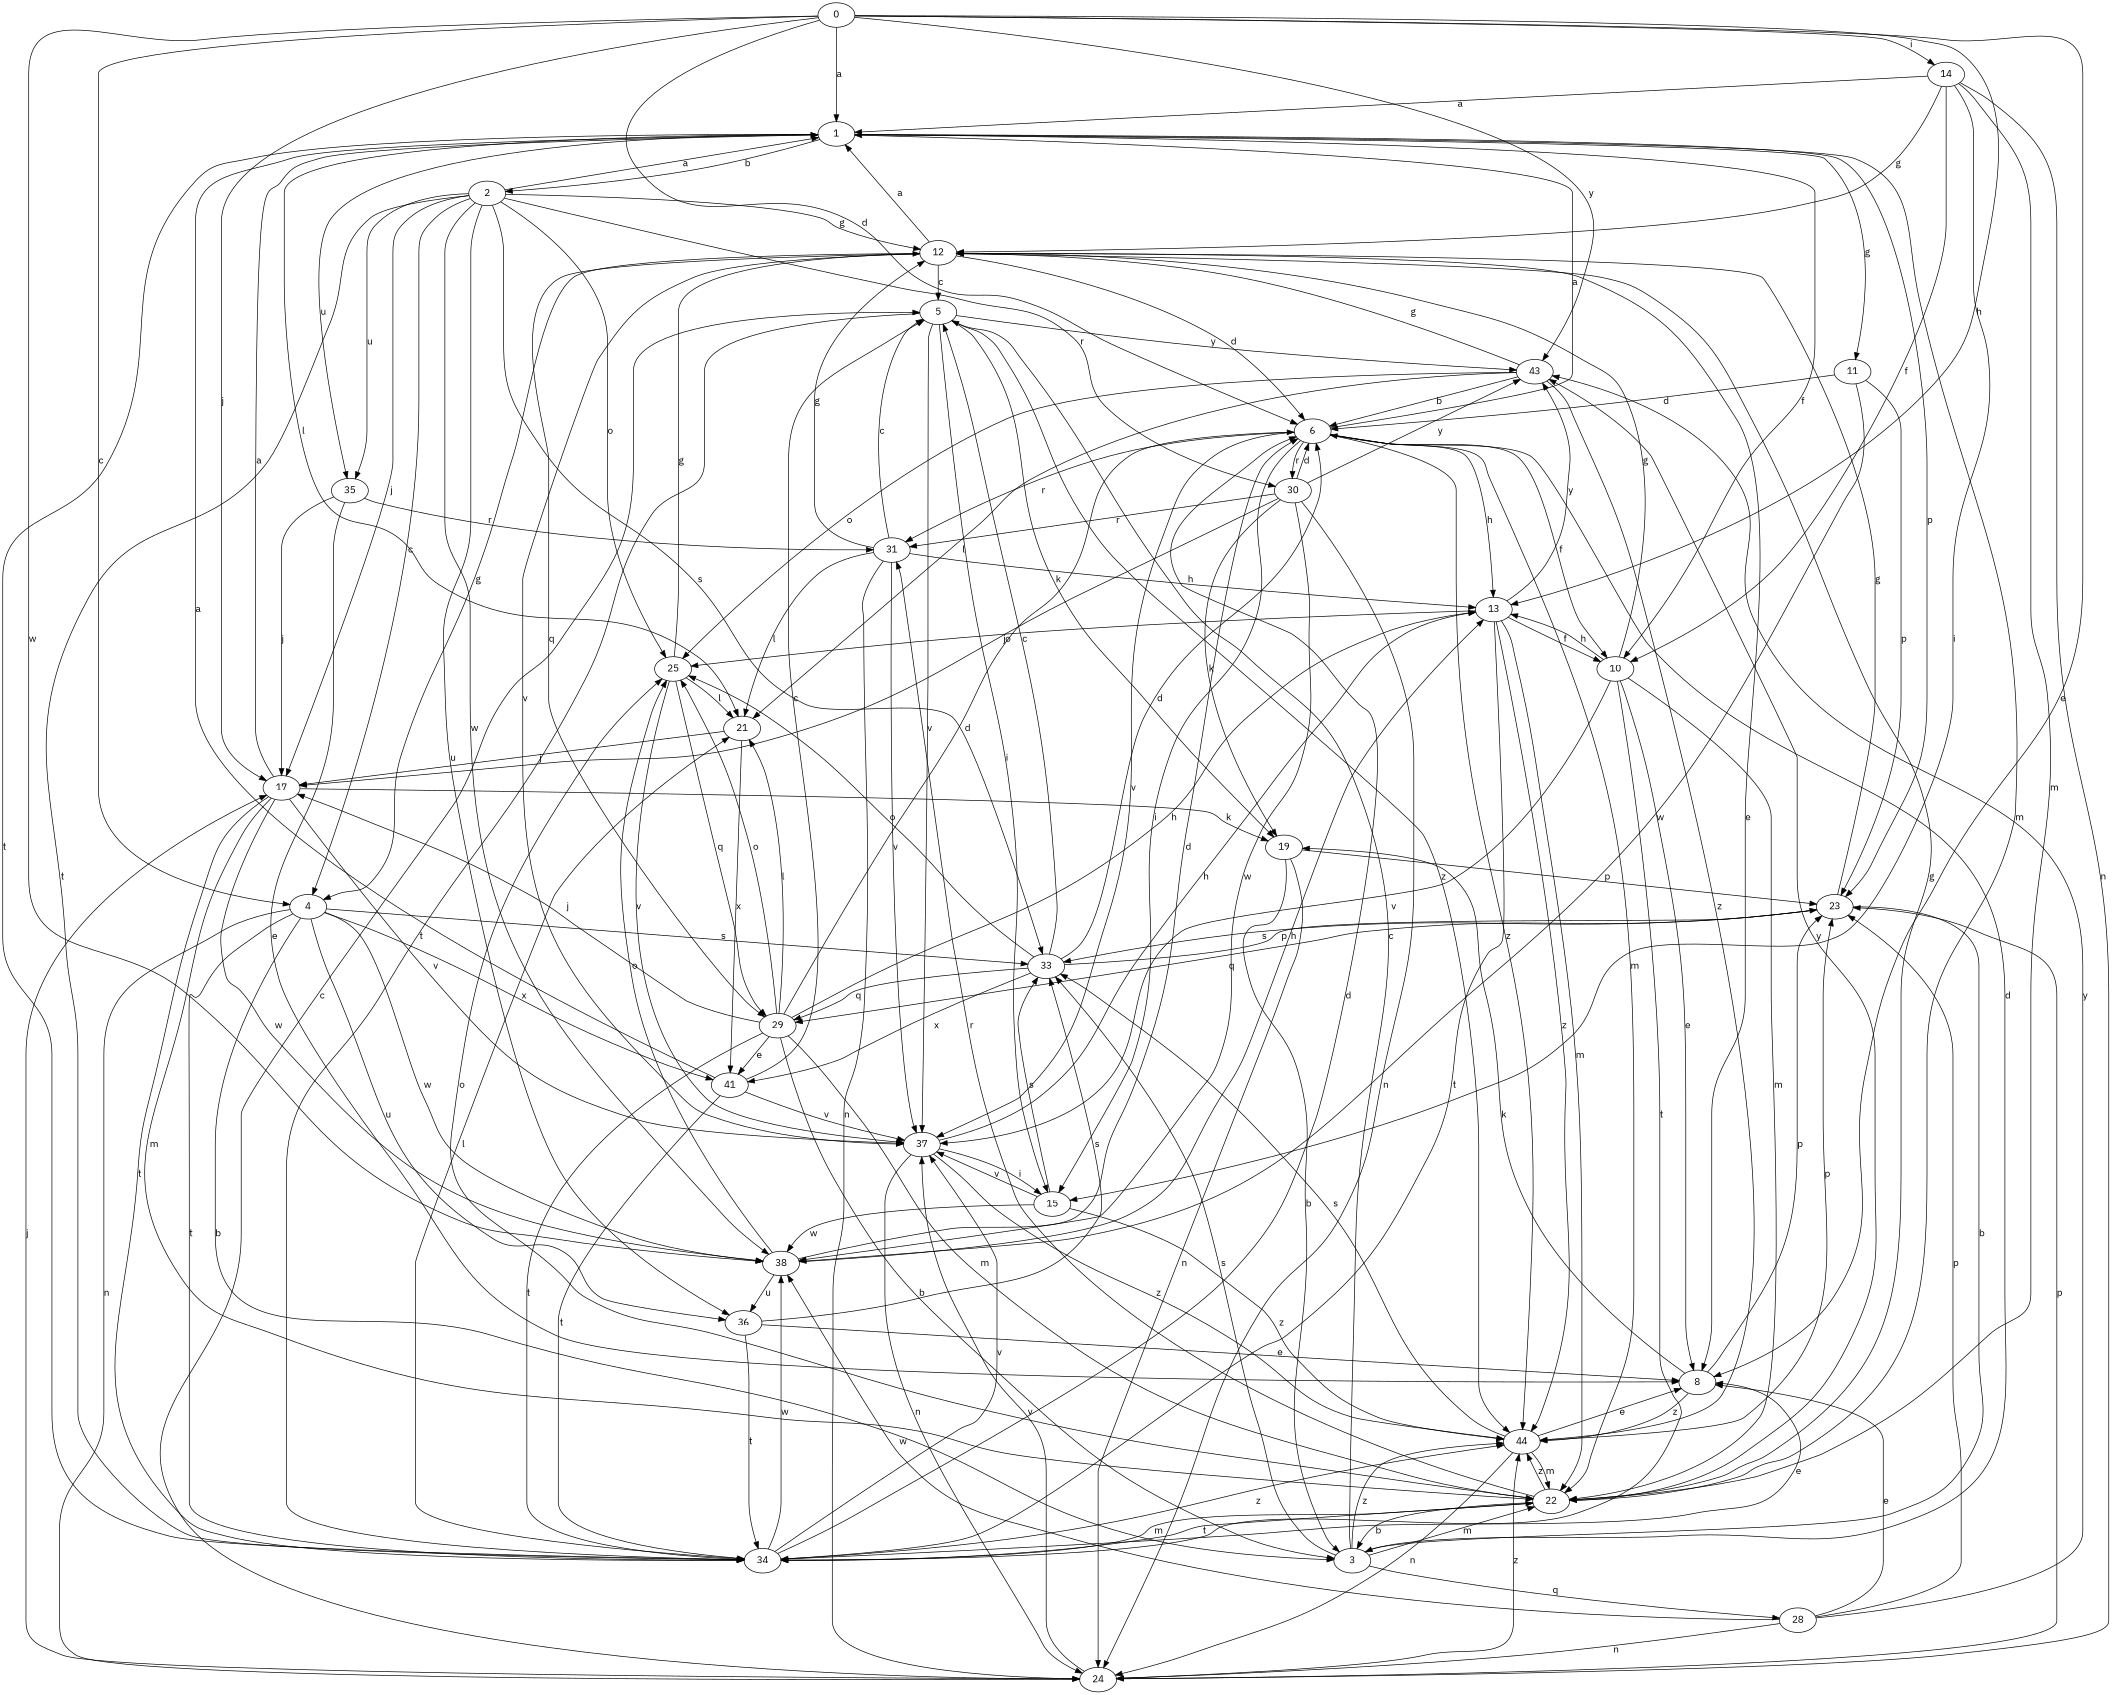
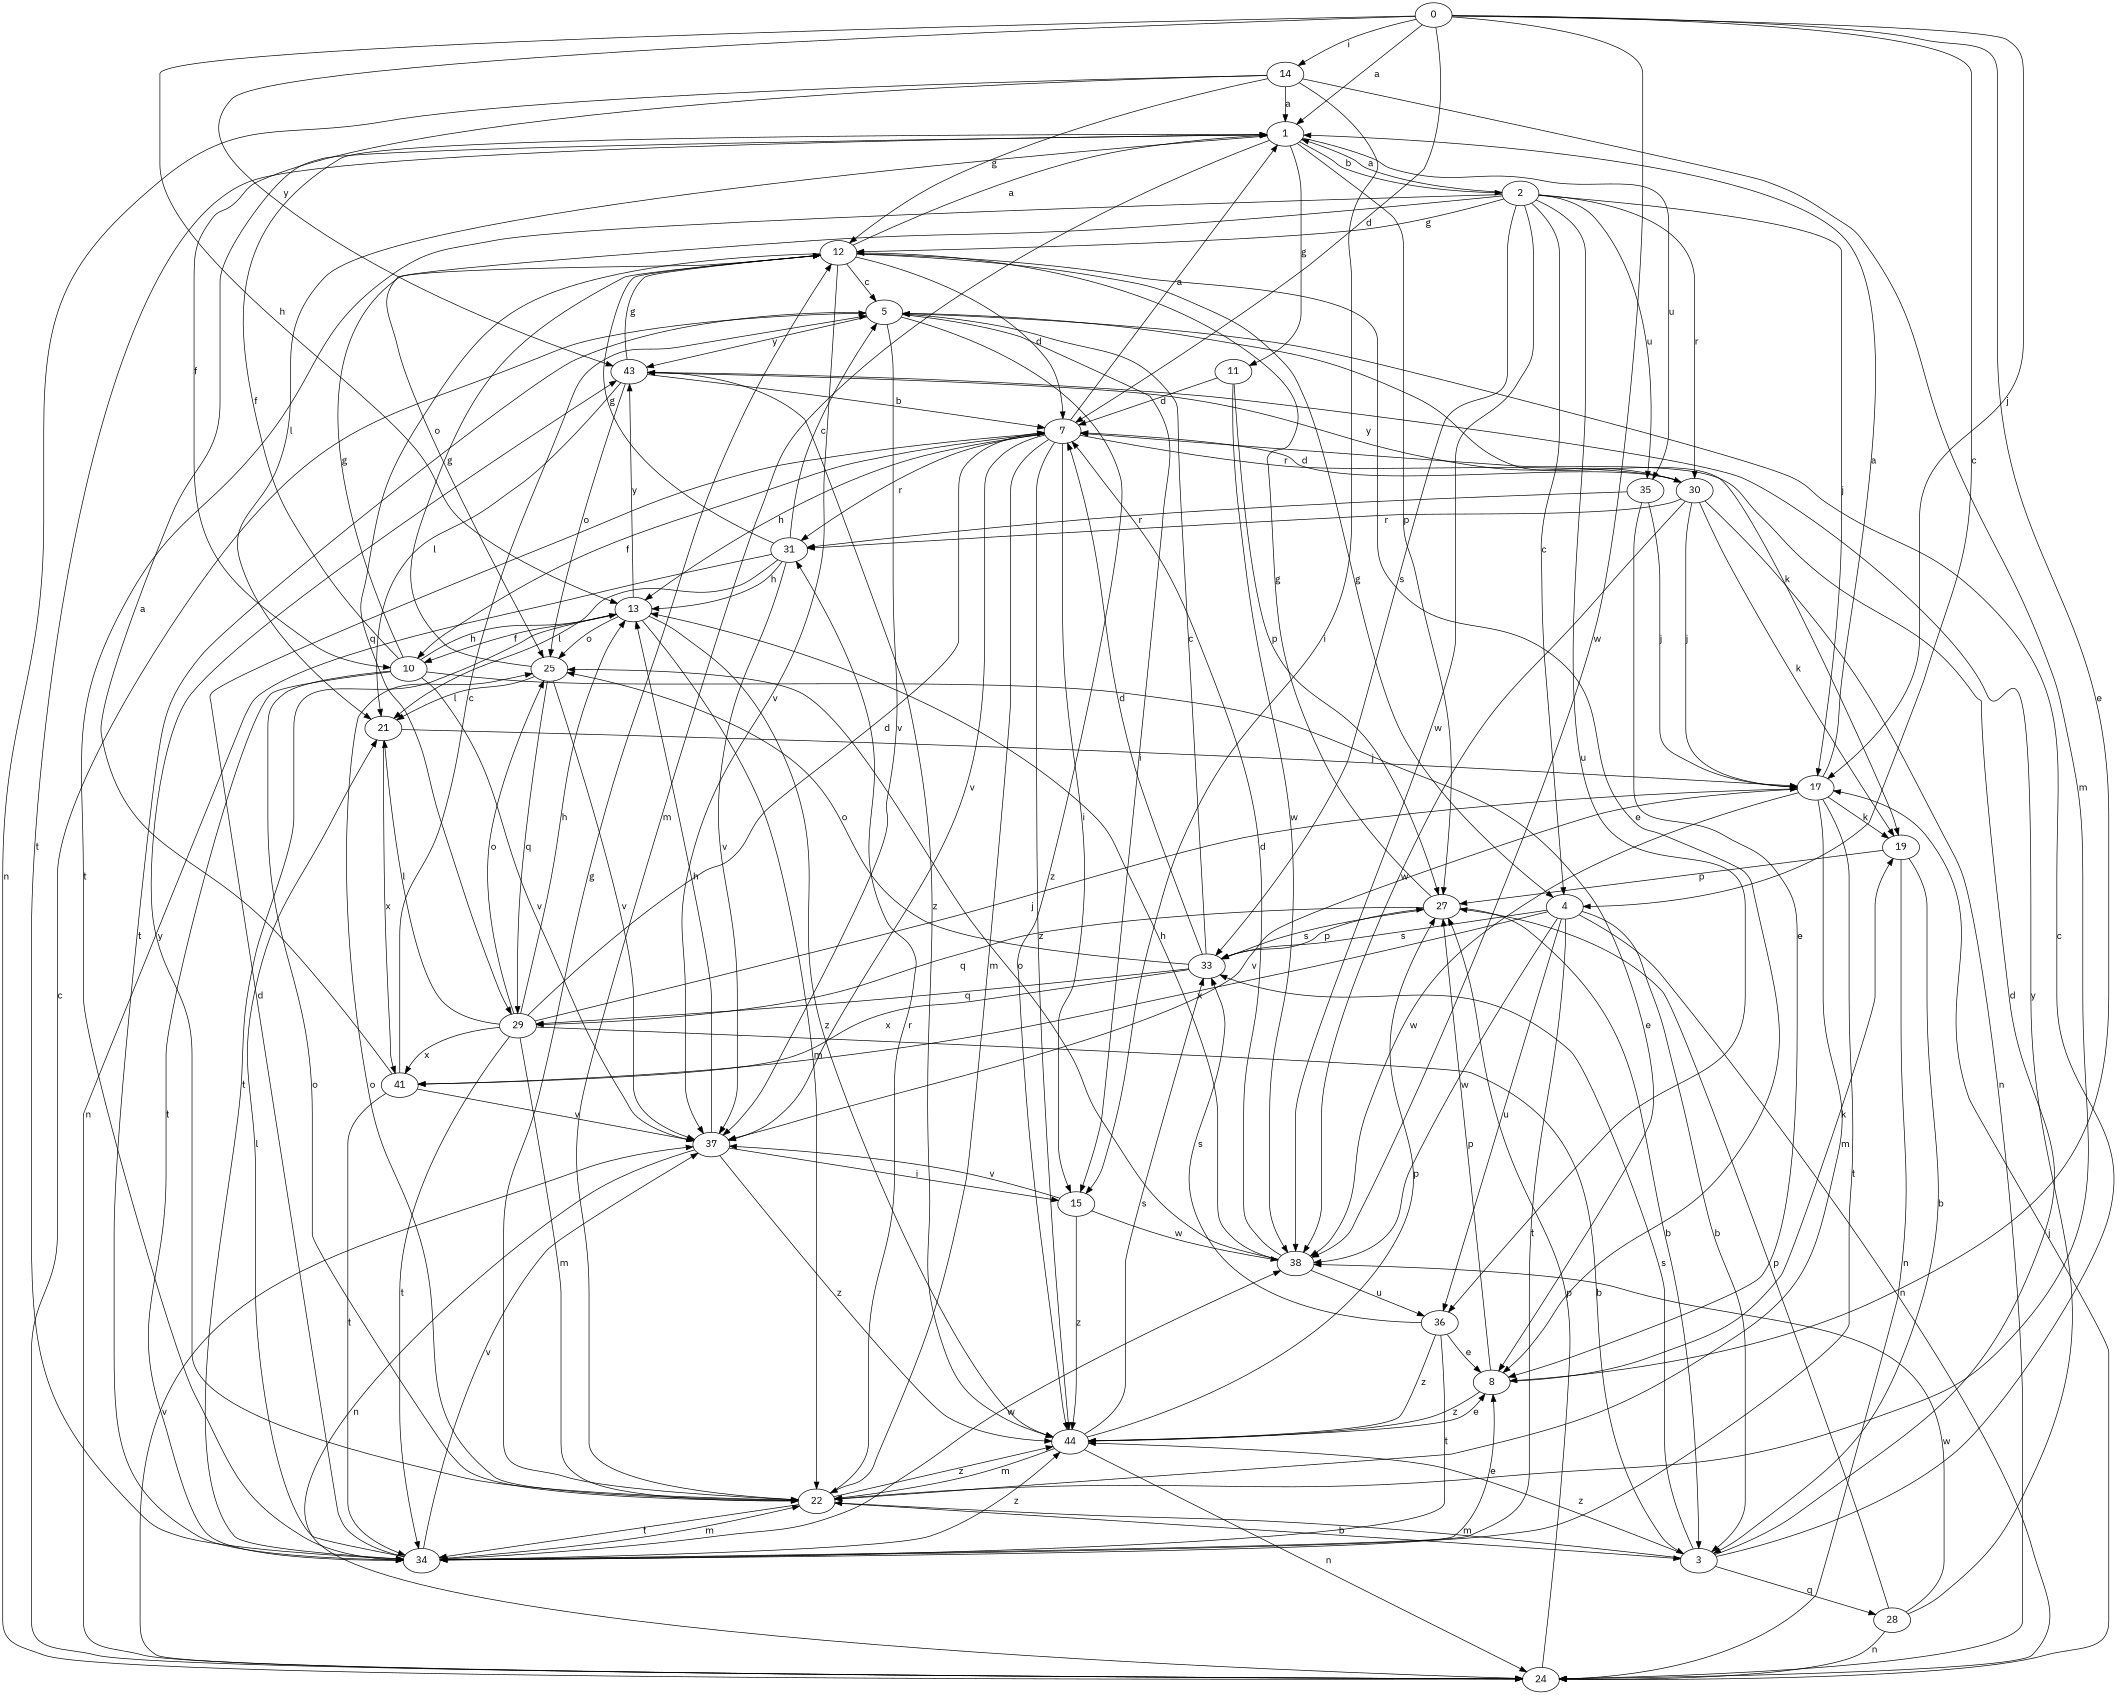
edge "1" -> "10": reversed
node "6": label "6" -> "7"
node "23": label "23" -> "27"
edge "29" -> "41": label "e" -> "x"
edge "15" -> "33": removed, label "s"
edge "10" -> "22": label "m" -> "o"
edge "28" -> "8": removed, label "e"
edge "24" -> "44": now "36" -> "44"
